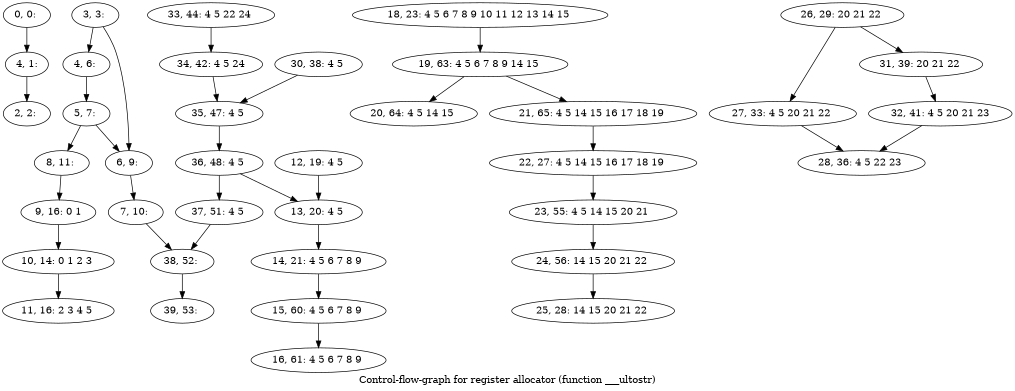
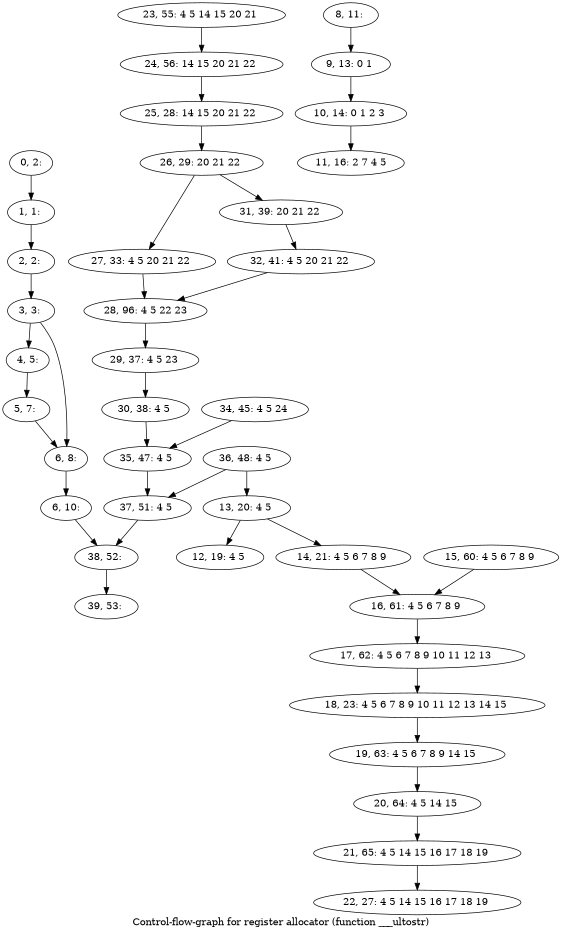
node "0, 0:": label "0, 0:" -> "0, 2:"
node "33, 44: 4 5 22 24": removed
node "4, 1:": label "4, 1:" -> "1, 1:"
node "4, 6:": label "4, 6:" -> "4, 5:"
node "34, 42: 4 5 24": label "34, 42: 4 5 24" -> "34, 45: 4 5 24"
edge "19, 63: 4 5 6 7 8 9 14 15" -> "21, 65: 4 5 14 15 16 17 18 19": now "20, 64: 4 5 14 15" -> "21, 65: 4 5 14 15 16 17 18 19"
node "32, 41: 4 5 20 21 23": label "32, 41: 4 5 20 21 23" -> "32, 41: 4 5 20 21 22"
edge "5, 7:" -> "8, 11:": removed
edge "25, 28: 14 15 20 21 22" -> "26, 29: 20 21 22": added
edge "35, 47: 4 5" -> "36, 48: 4 5": now "35, 47: 4 5" -> "37, 51: 4 5"
node "6, 9:": label "6, 9:" -> "6, 8:"
node "28, 36: 4 5 22 23": label "28, 36: 4 5 22 23" -> "28, 96: 4 5 22 23"
edge "12, 19: 4 5" -> "13, 20: 4 5": reversed
edge "22, 27: 4 5 14 15 16 17 18 19" -> "23, 55: 4 5 14 15 20 21": removed
node "9, 16: 0 1": label "9, 16: 0 1" -> "9, 13: 0 1"
node "7, 10:": label "7, 10:" -> "6, 10:"
edge "2, 2:" -> "3, 3:": added
edge "14, 21: 4 5 6 7 8 9" -> "15, 60: 4 5 6 7 8 9": now "14, 21: 4 5 6 7 8 9" -> "16, 61: 4 5 6 7 8 9"
node "11, 16: 2 3 4 5": label "11, 16: 2 3 4 5" -> "11, 16: 2 7 4 5"
node "29, 37: 4 5 23": added
node "17, 62: 4 5 6 7 8 9 10 11 12 13": added
